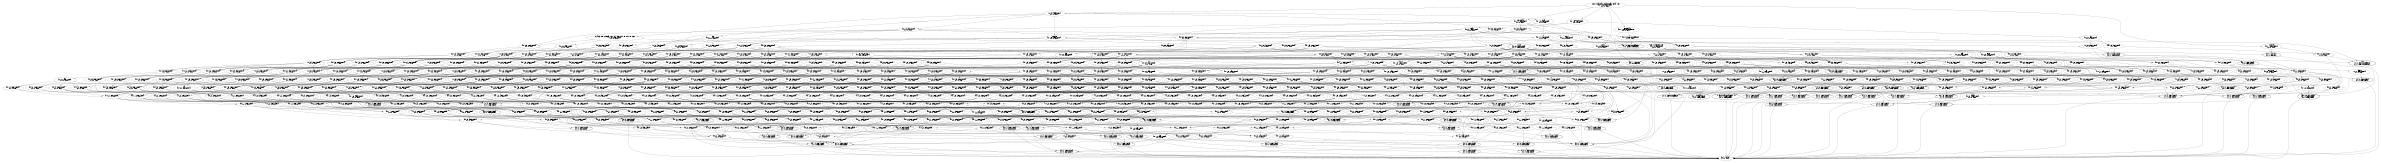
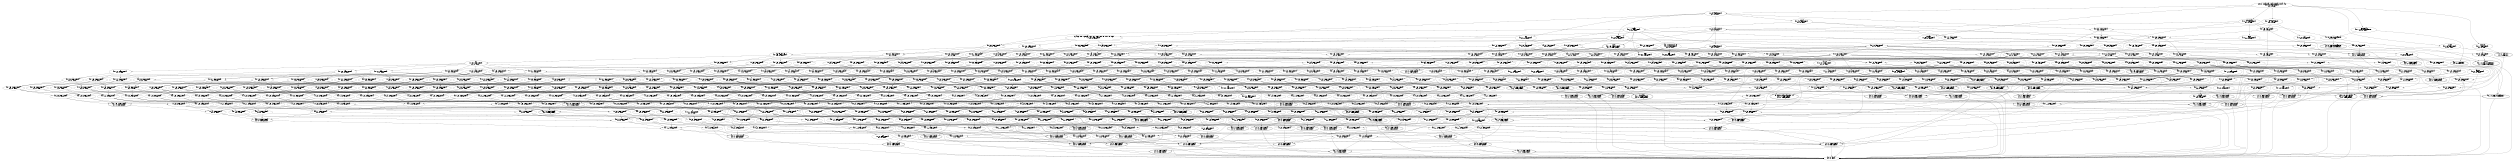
node "address ext.: 35 (97% article) own: 0 (empty)": added
node "ext.: 41 (100% article) own: 0 (own)": label "ext.: 41 (100% article) own: 0 (own)" -> "ext.: 41 (100% article) own: 0 (empty)"
